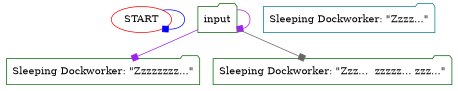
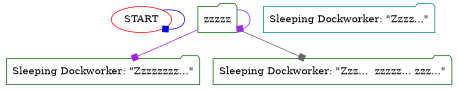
node "input": label "input" -> "zzzzz"
